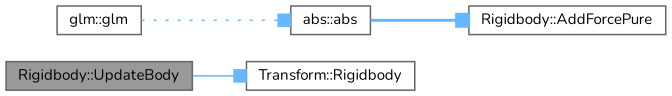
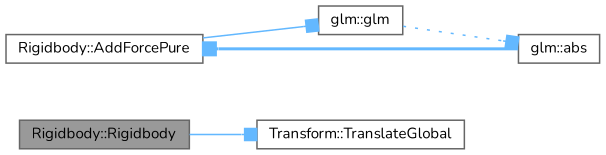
node "abs::abs": label "abs::abs" -> "glm::abs"
edge "Rigidbody::AddForcePure" -> "glm::glm": added
node "Rigidbody::UpdateBody": label "Rigidbody::UpdateBody" -> "Rigidbody::Rigidbody"
node "Transform::Rigidbody": label "Transform::Rigidbody" -> "Transform::TranslateGlobal"
